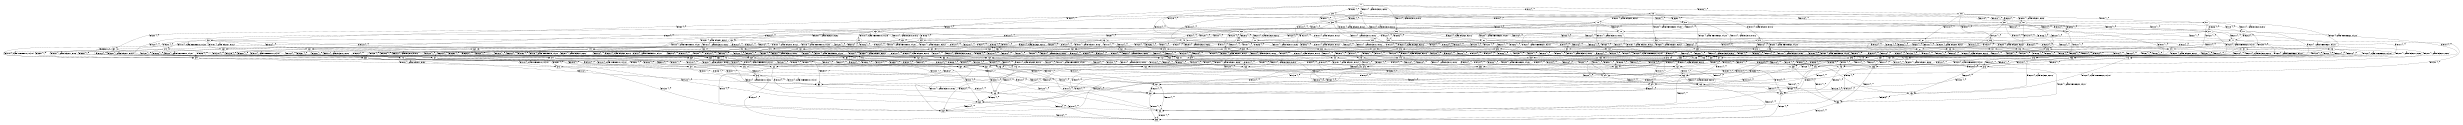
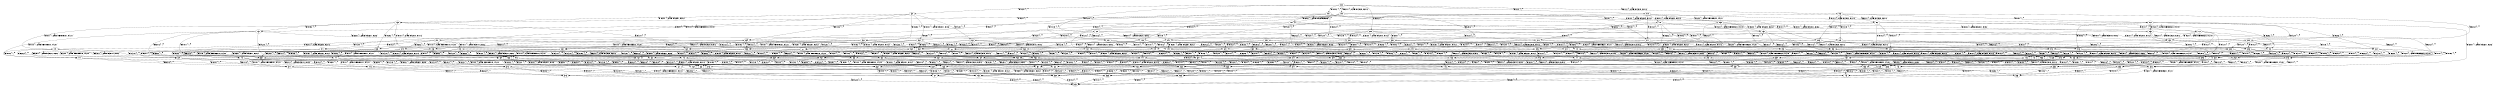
edge "210" -> "211": removed, label "{F(D1_12)} : []"
edge "050" -> "052": added, label "{F(D1_11)} : Claim(DISK1_1, D1_12)"
edge "020" -> "220": removed, label "{F(D2_12)} : []"
edge "030" -> "170": now "070" -> "170"
edge "032" -> "132": added, label "{F(D2_11)} : Claim(DISK2_1, D2_12)"
edge "021" -> "061": removed, label "{F(M2_1)} : []"
edge "011" -> "013": added, label "{F(D1_11)} : []"
edge "130" -> "370": now "130" -> "330"
edge "220" -> "240": removed, label "{F(M1_1)} : []"
edge "039" -> "131": reversed
edge "311" -> "203": now "311" -> "313"
edge "310" -> "340": added, label "{F(MS1_1)} : []"
edge "320" -> "340": added, label "{F(M1_1)} : []"
edge "142" -> "143": now "140" -> "143"
edge "151" -> "181": removed, label "{F(MS1_1)} : []"
edge "142" -> "182": removed, label "{F(M2_1)} : []"
edge "152" -> "182": now "152" -> "232"
edge "181" -> "083": now "063" -> "083"
edge "243" -> "241": reversed
edge "373" -> "333": reversed
edge "183" -> "153": reversed
edge "363" -> "282": now "082" -> "282"
